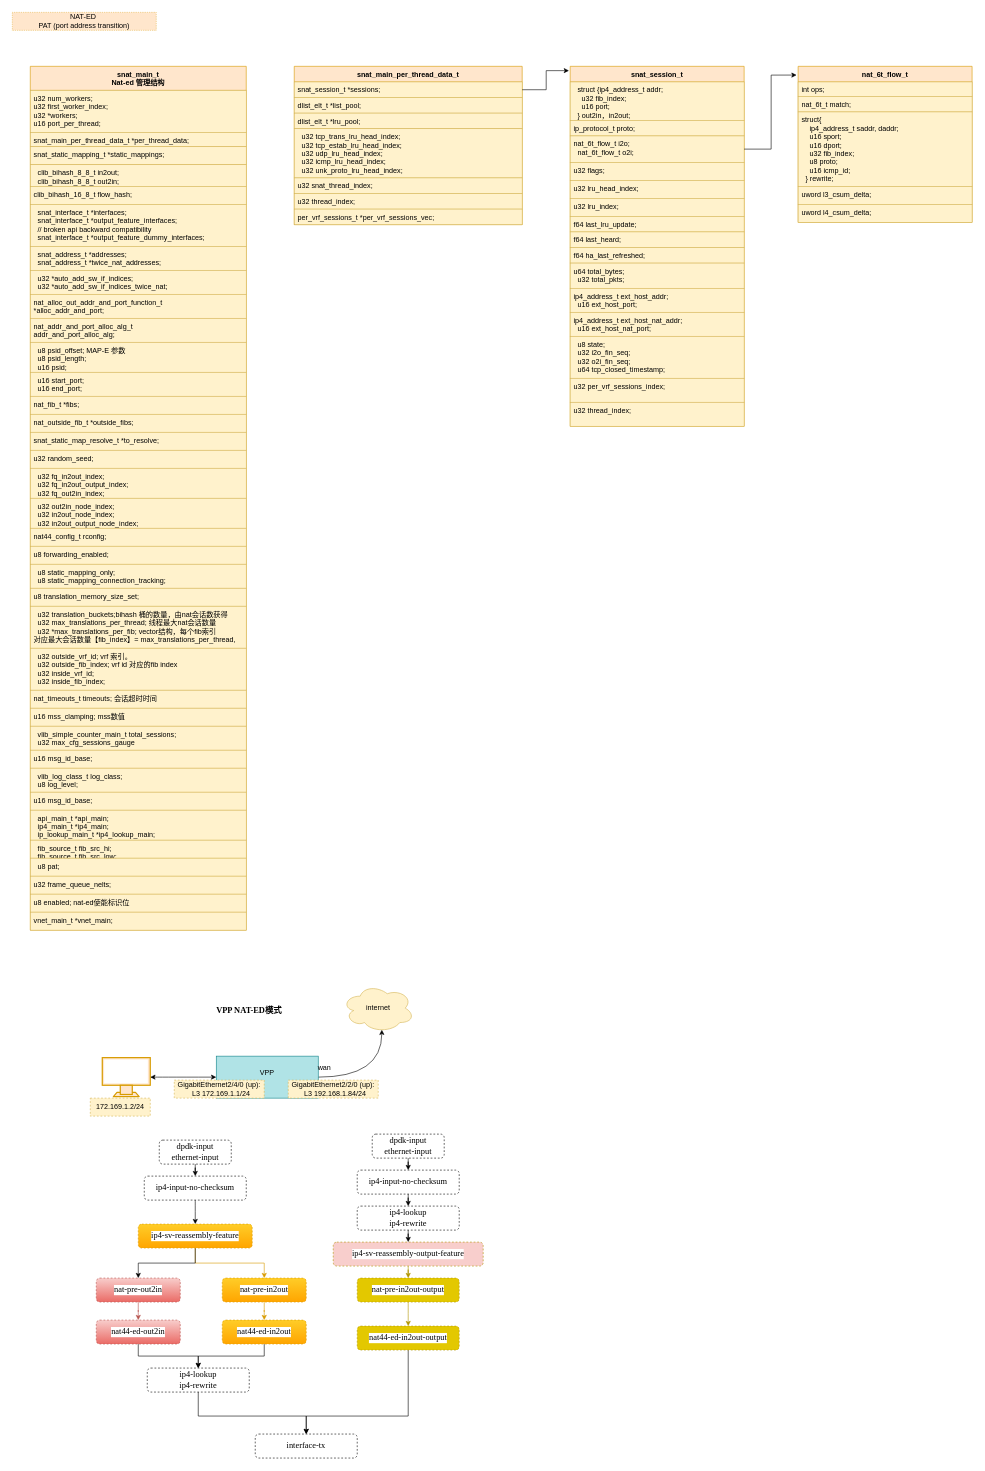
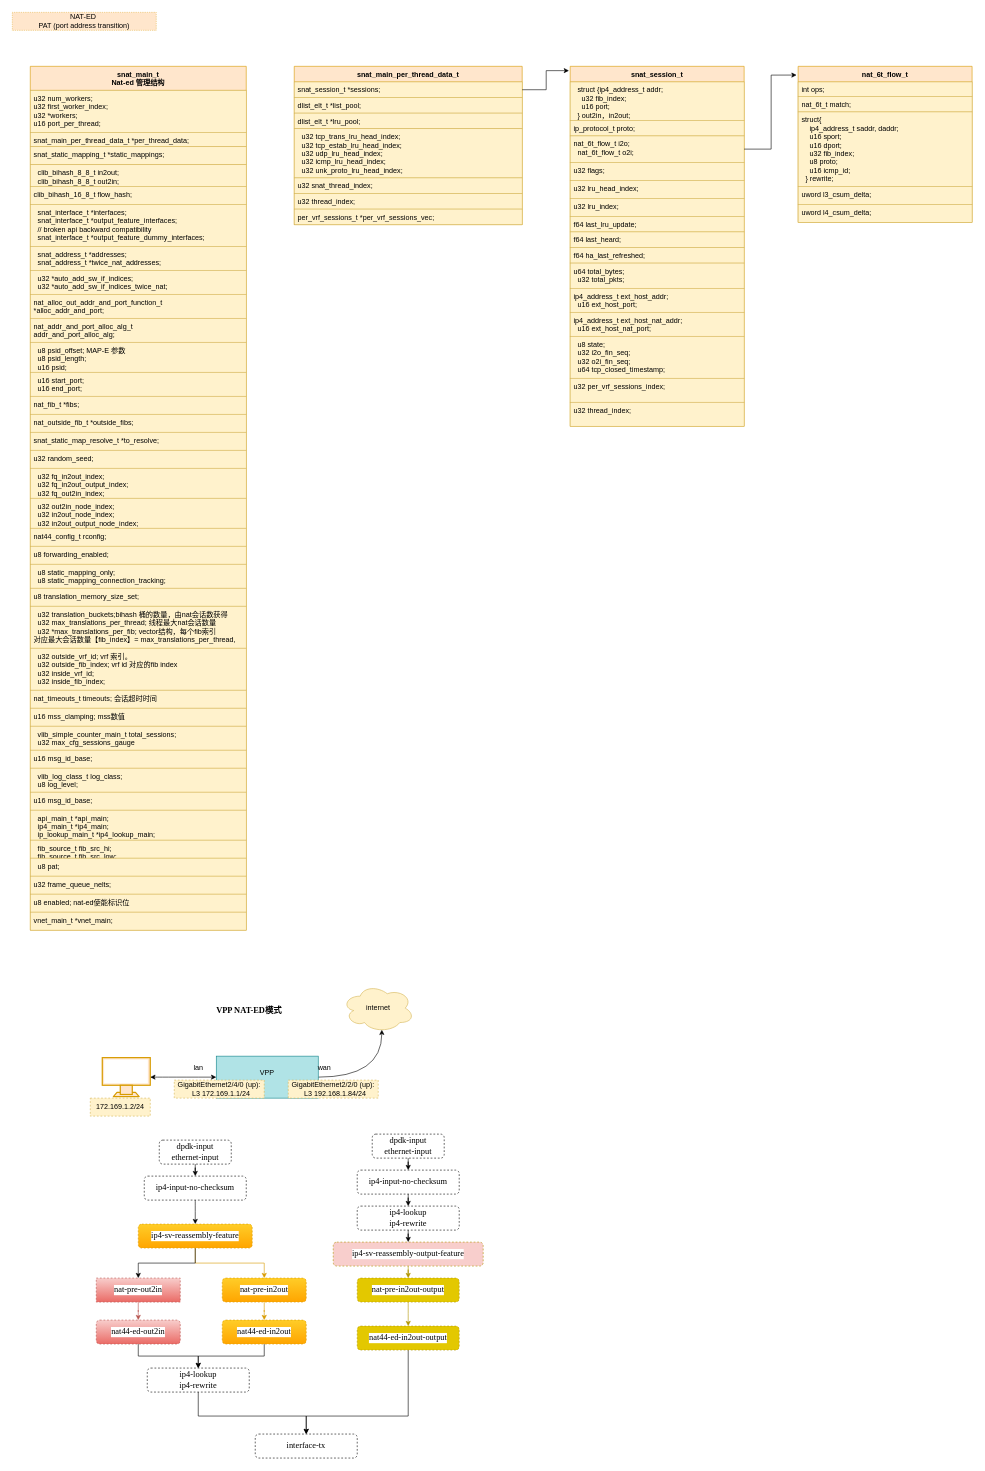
node "lan": added
node "nat-pre-out2in": shape rounded rectangle -> rectangle
